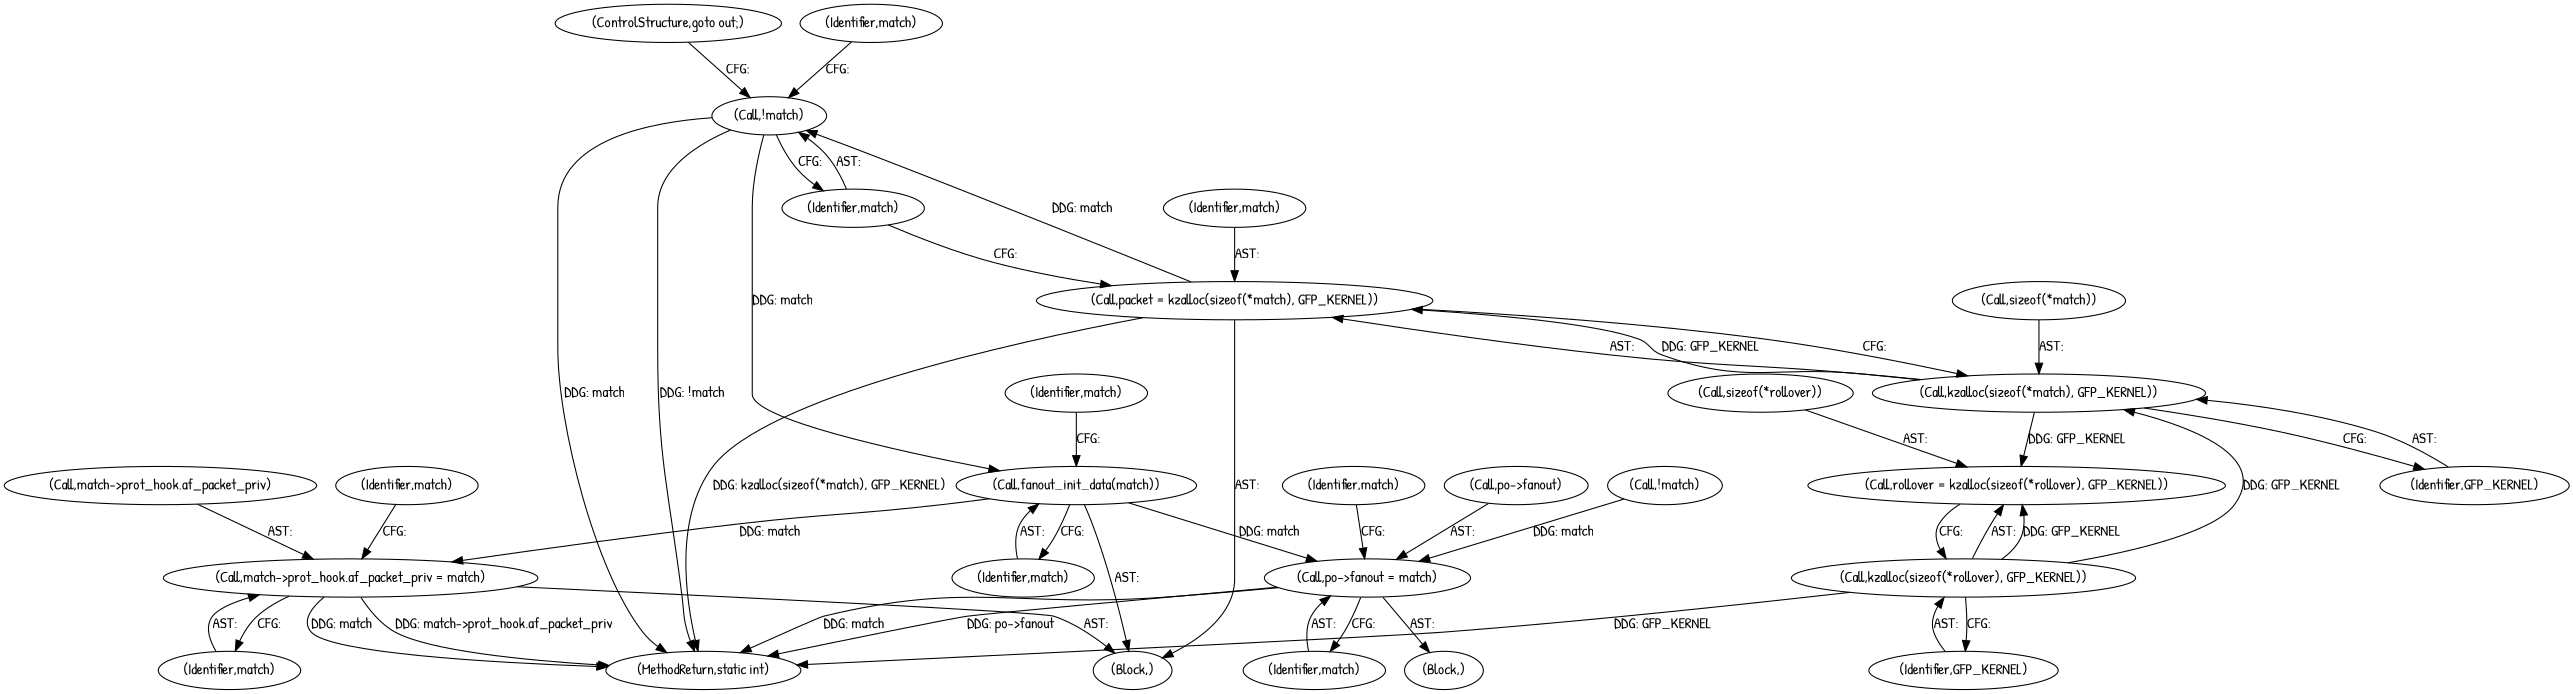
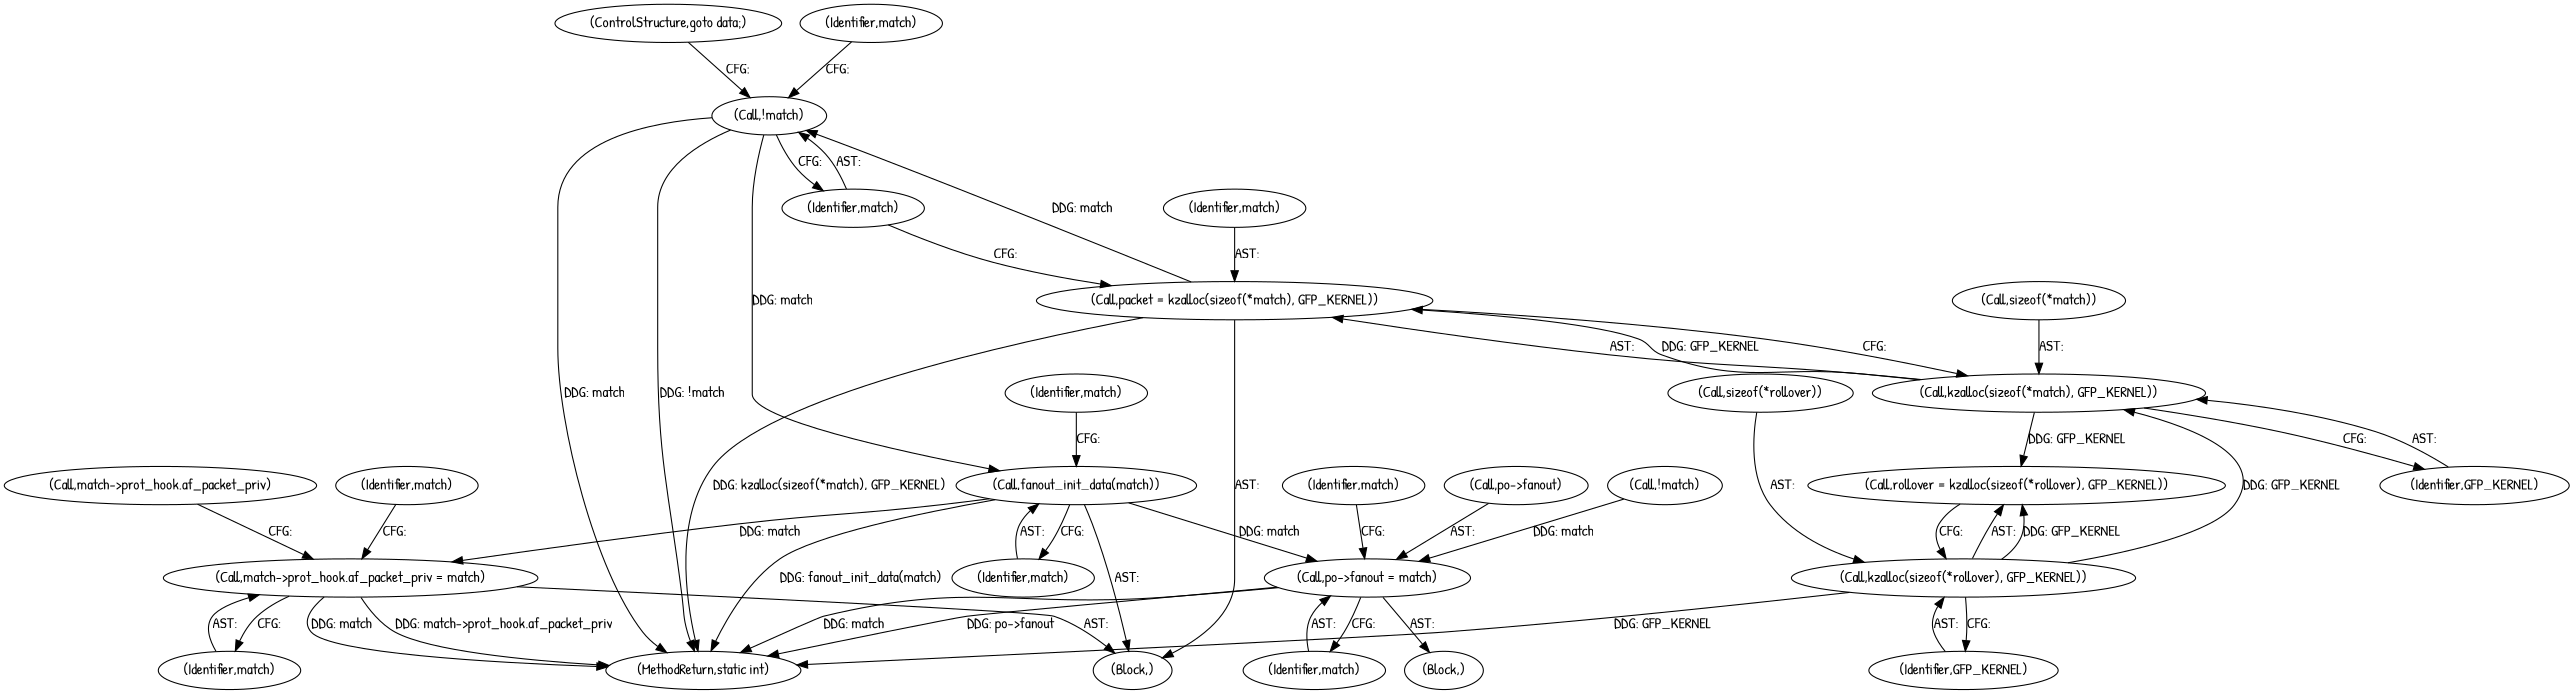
node "(ControlStructure,goto out;)": label "(ControlStructure,goto out;)" -> "(ControlStructure,goto data;)"
edge "(Call,sizeof(*rollover))" -> "(Call,rollover = kzalloc(sizeof(*rollover), GFP_KERNEL))": now "(Call,sizeof(*rollover))" -> "(Call,kzalloc(sizeof(*rollover), GFP_KERNEL))"
edge "(Call,match->prot_hook.af_packet_priv)" -> "(Call,match->prot_hook.af_packet_priv = match)": label "AST: " -> "CFG: "
edge "(Call,fanout_init_data(match))" -> "(MethodReturn,static int)": added, label "DDG: fanout_init_data(match)"
